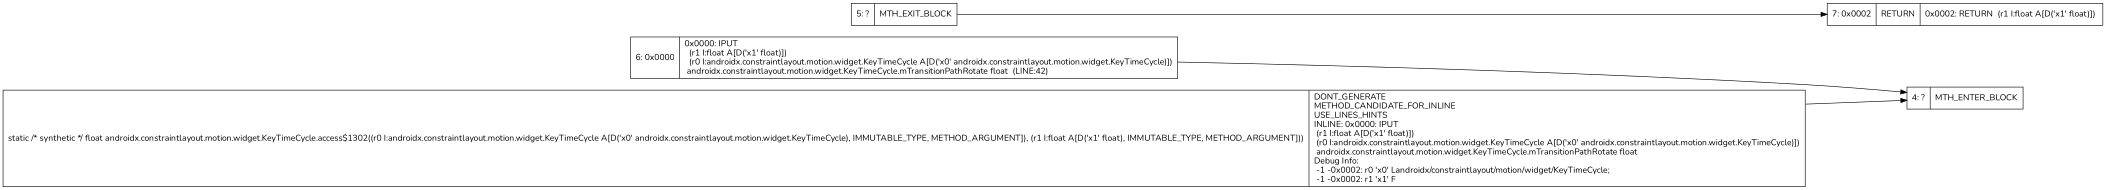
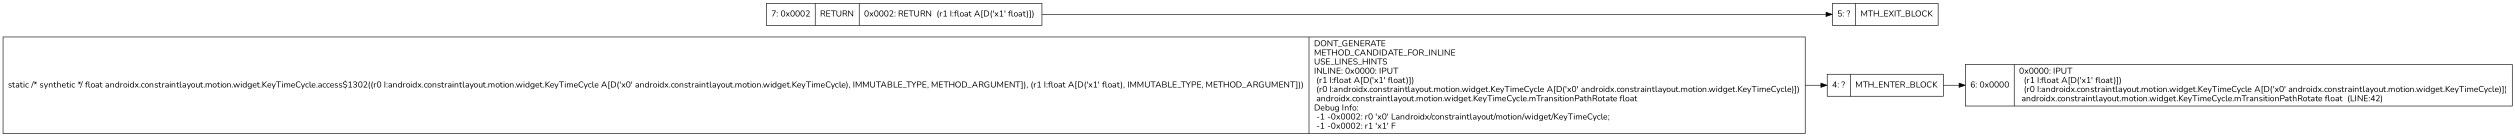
edge "5: ?" -> "7: 0x0002": reversed
edge "6: 0x0000" -> "4: ?": reversed
